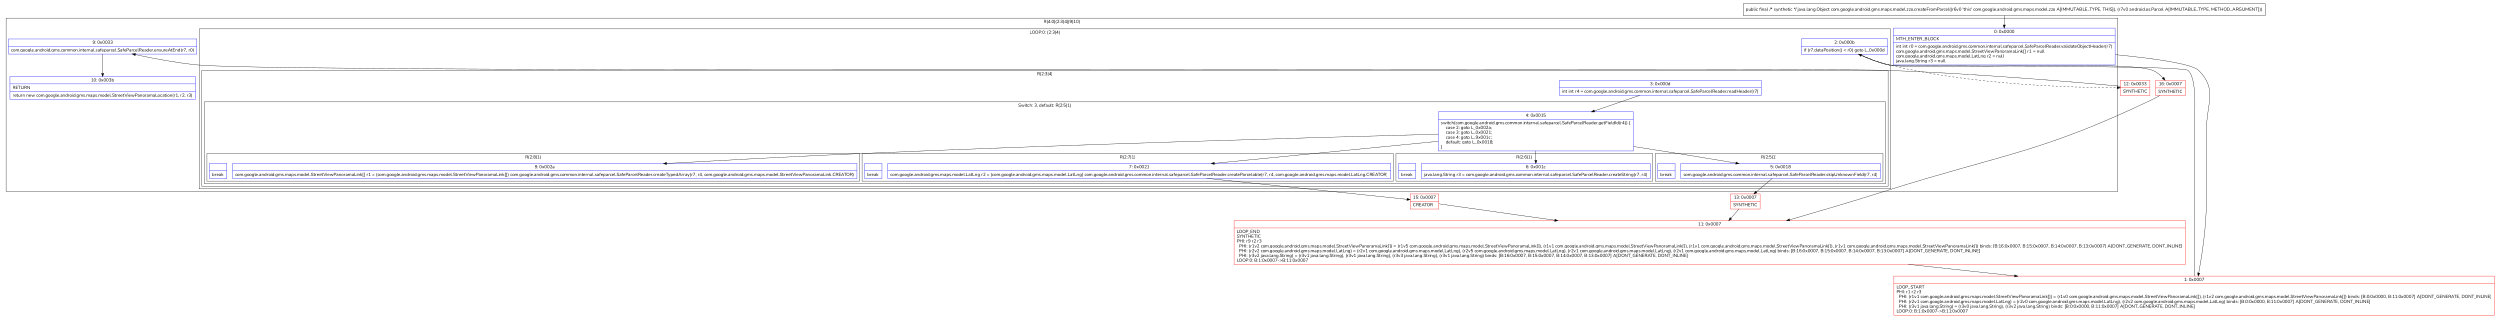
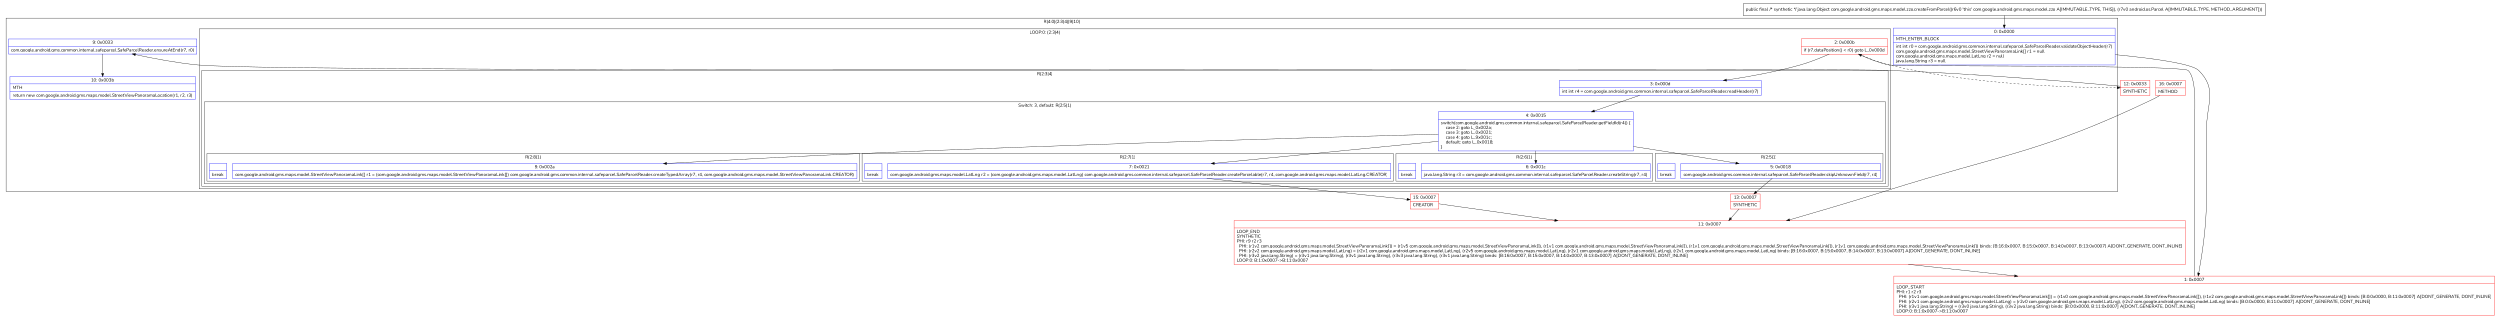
node "2: 0x000b": color blue -> red
edge "2: 0x000b" -> "16: 0x0007": now "2: 0x000b" -> "3: 0x000d"
node "10: 0x003b": text "RETURN" -> "MTH"
node "16: 0x0007": text "SYNTHETIC" -> "METHOD"
